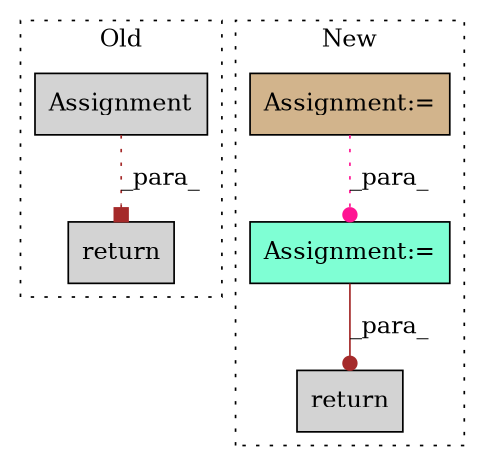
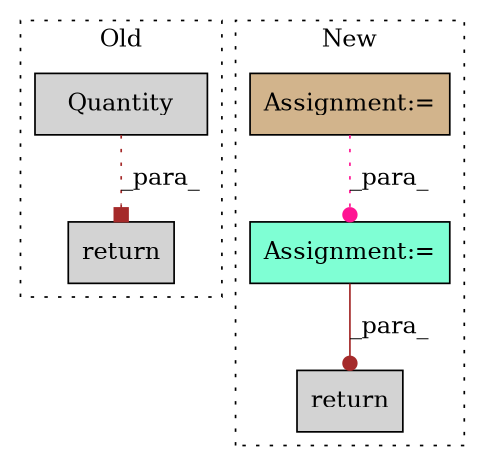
node "Assignment": label "Assignment" -> "Quantity"
